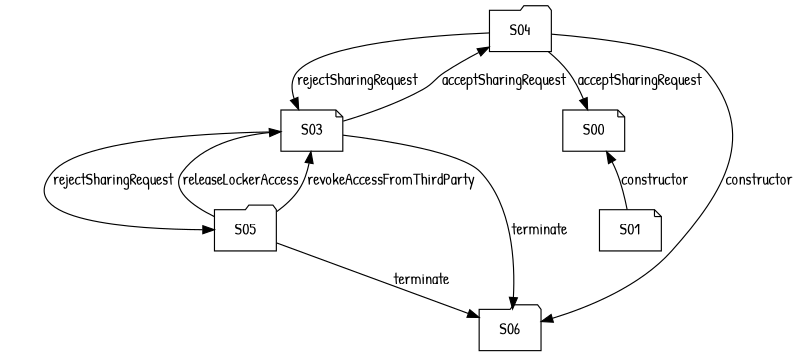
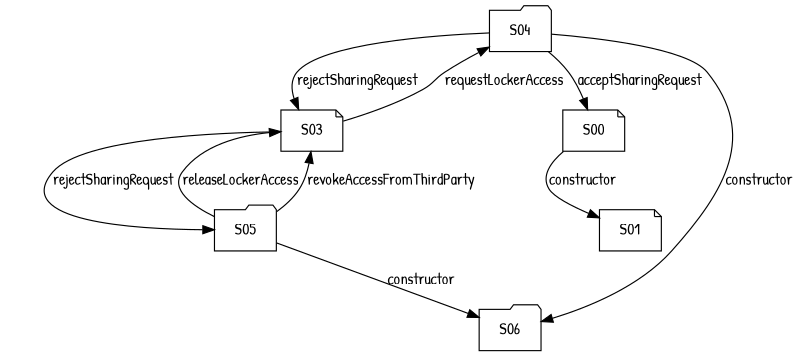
edge "S03" -> "S04": label "acceptSharingRequest" -> "requestLockerAccess"
edge "S03" -> "S06": removed, label "terminate"
edge "S01" -> "S00": reversed
edge "S05" -> "S06": label "terminate" -> "constructor"
